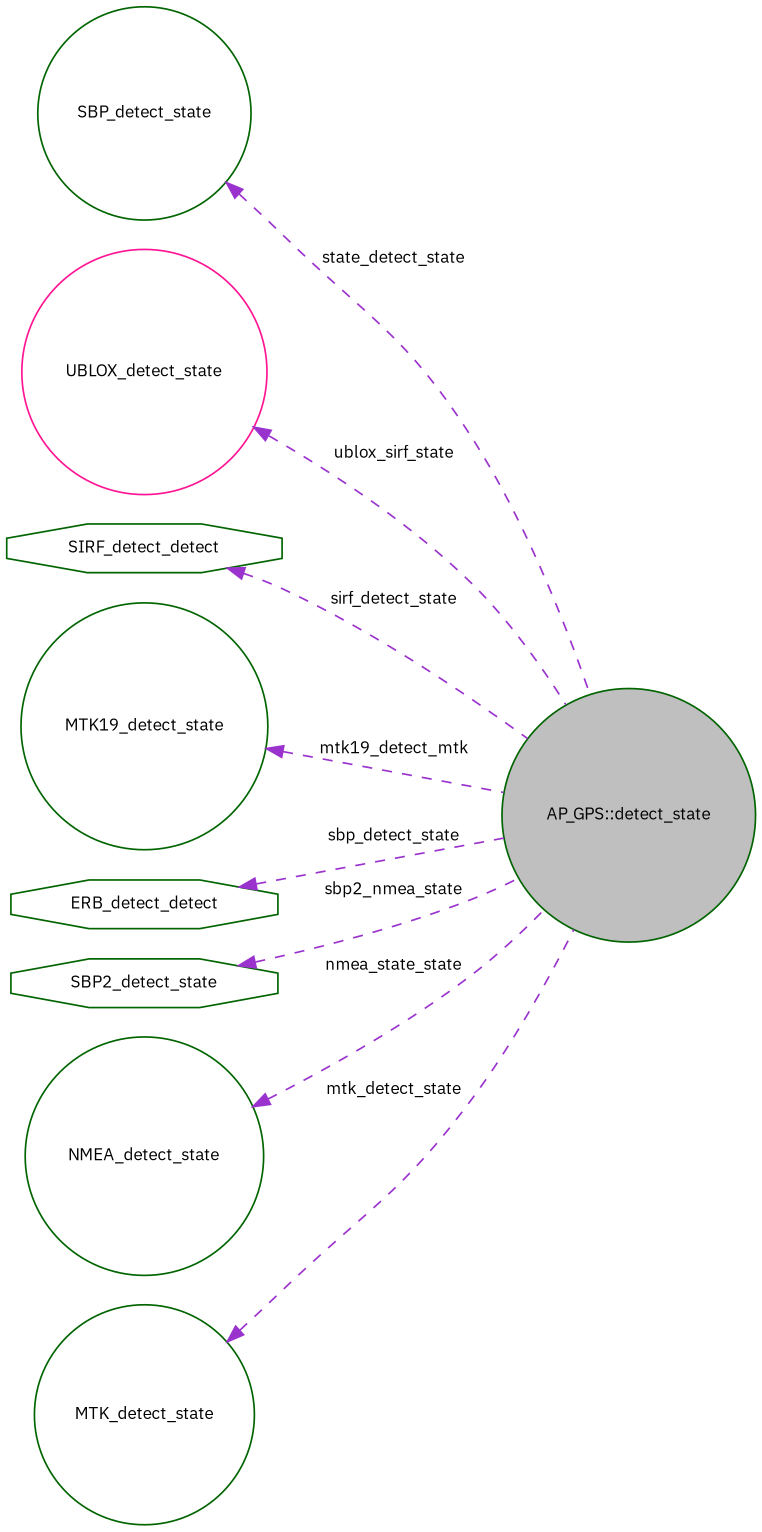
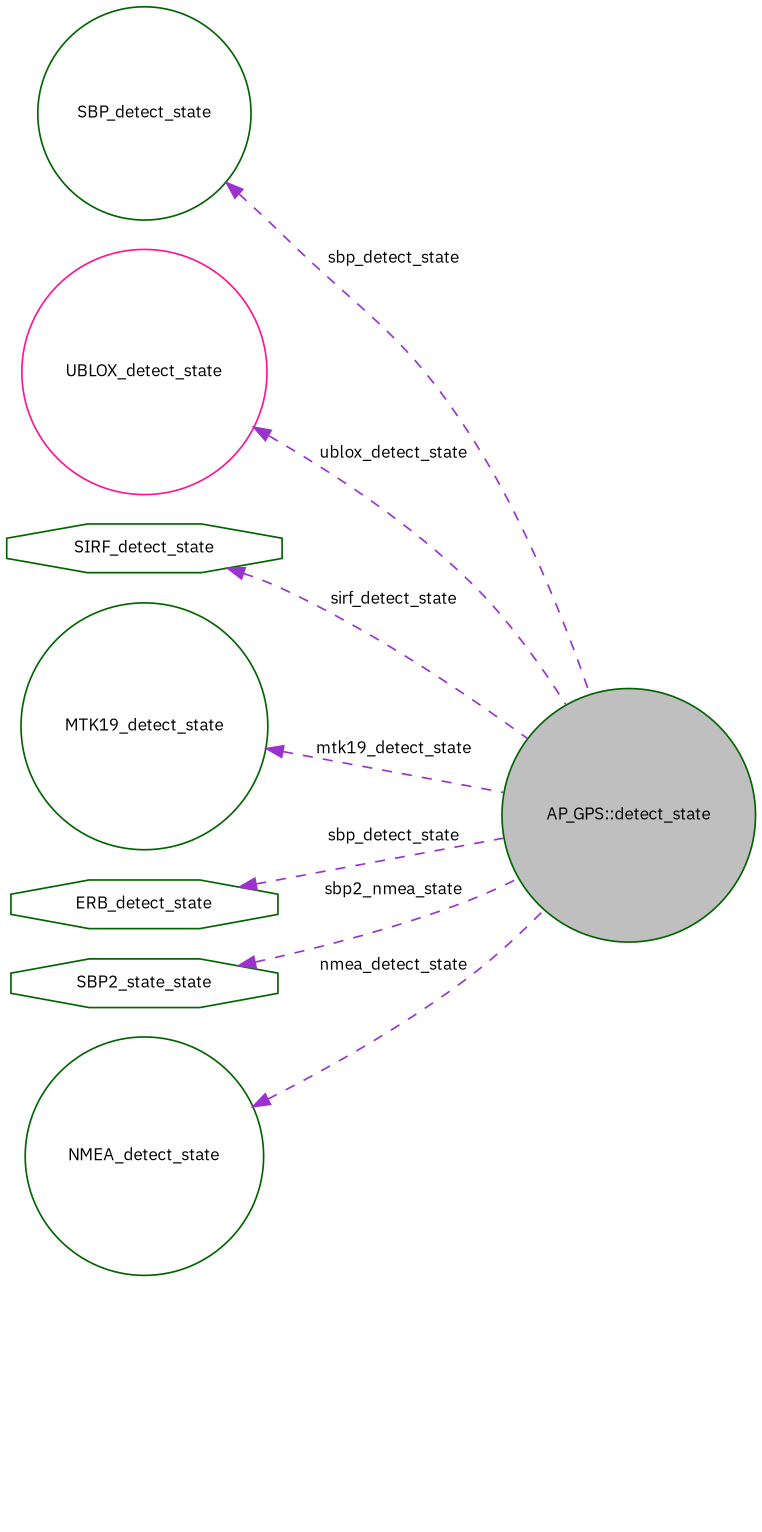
edge "AP_GPS::detect_state" -> "SBP_detect_state": label " state_detect_state" -> " sbp_detect_state"
edge "AP_GPS::detect_state" -> "UBLOX_detect_state": label " ublox_sirf_state" -> " ublox_detect_state"
node "SIRF_detect_detect": label "SIRF_detect_detect" -> "SIRF_detect_state"
edge "AP_GPS::detect_state" -> "MTK19_detect_state": label " mtk19_detect_mtk" -> " mtk19_detect_state"
node "ERB_detect_detect": label "ERB_detect_detect" -> "ERB_detect_state"
edge "AP_GPS::detect_state" -> "NMEA_detect_state": label " nmea_state_state" -> " nmea_detect_state"
node "SBP2_detect_state": label "SBP2_detect_state" -> "SBP2_state_state"
node "MTK_detect_state": removed
